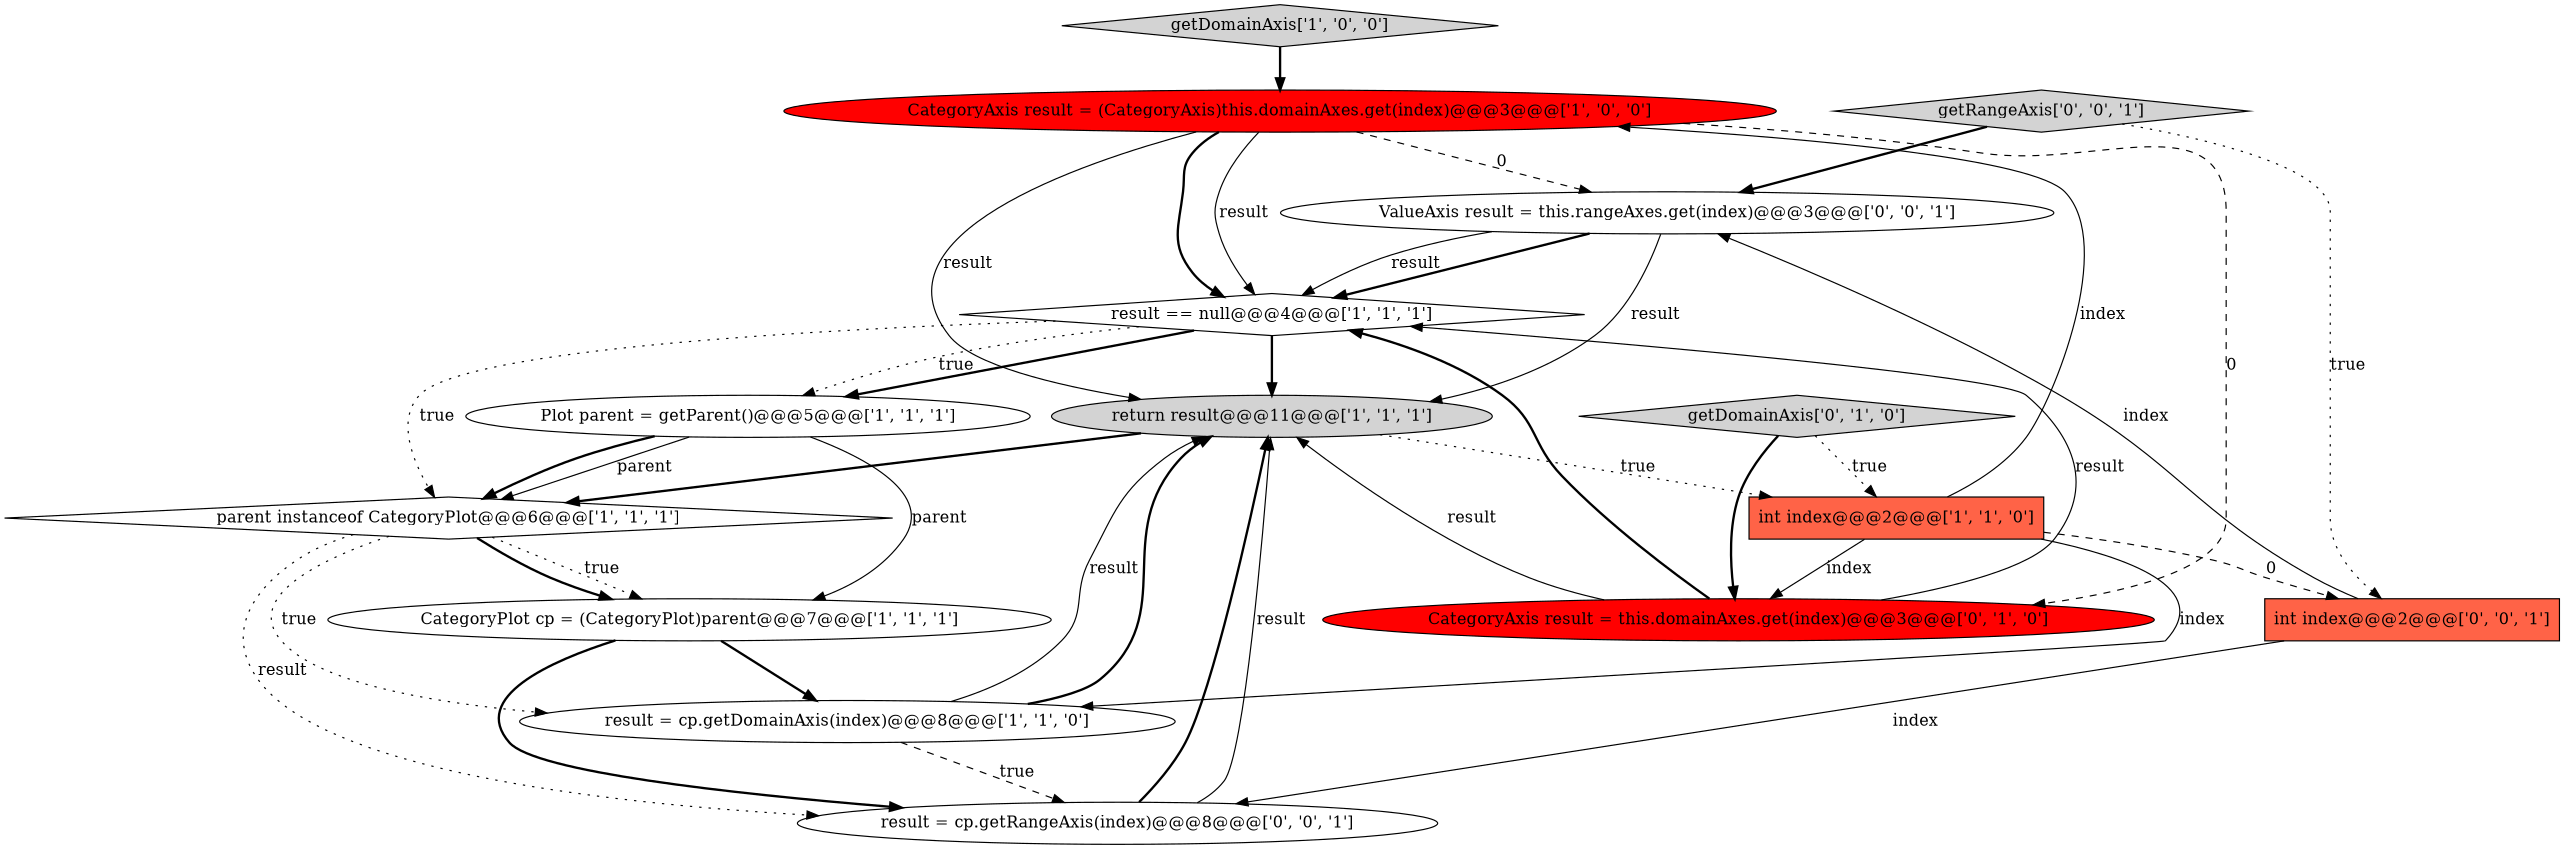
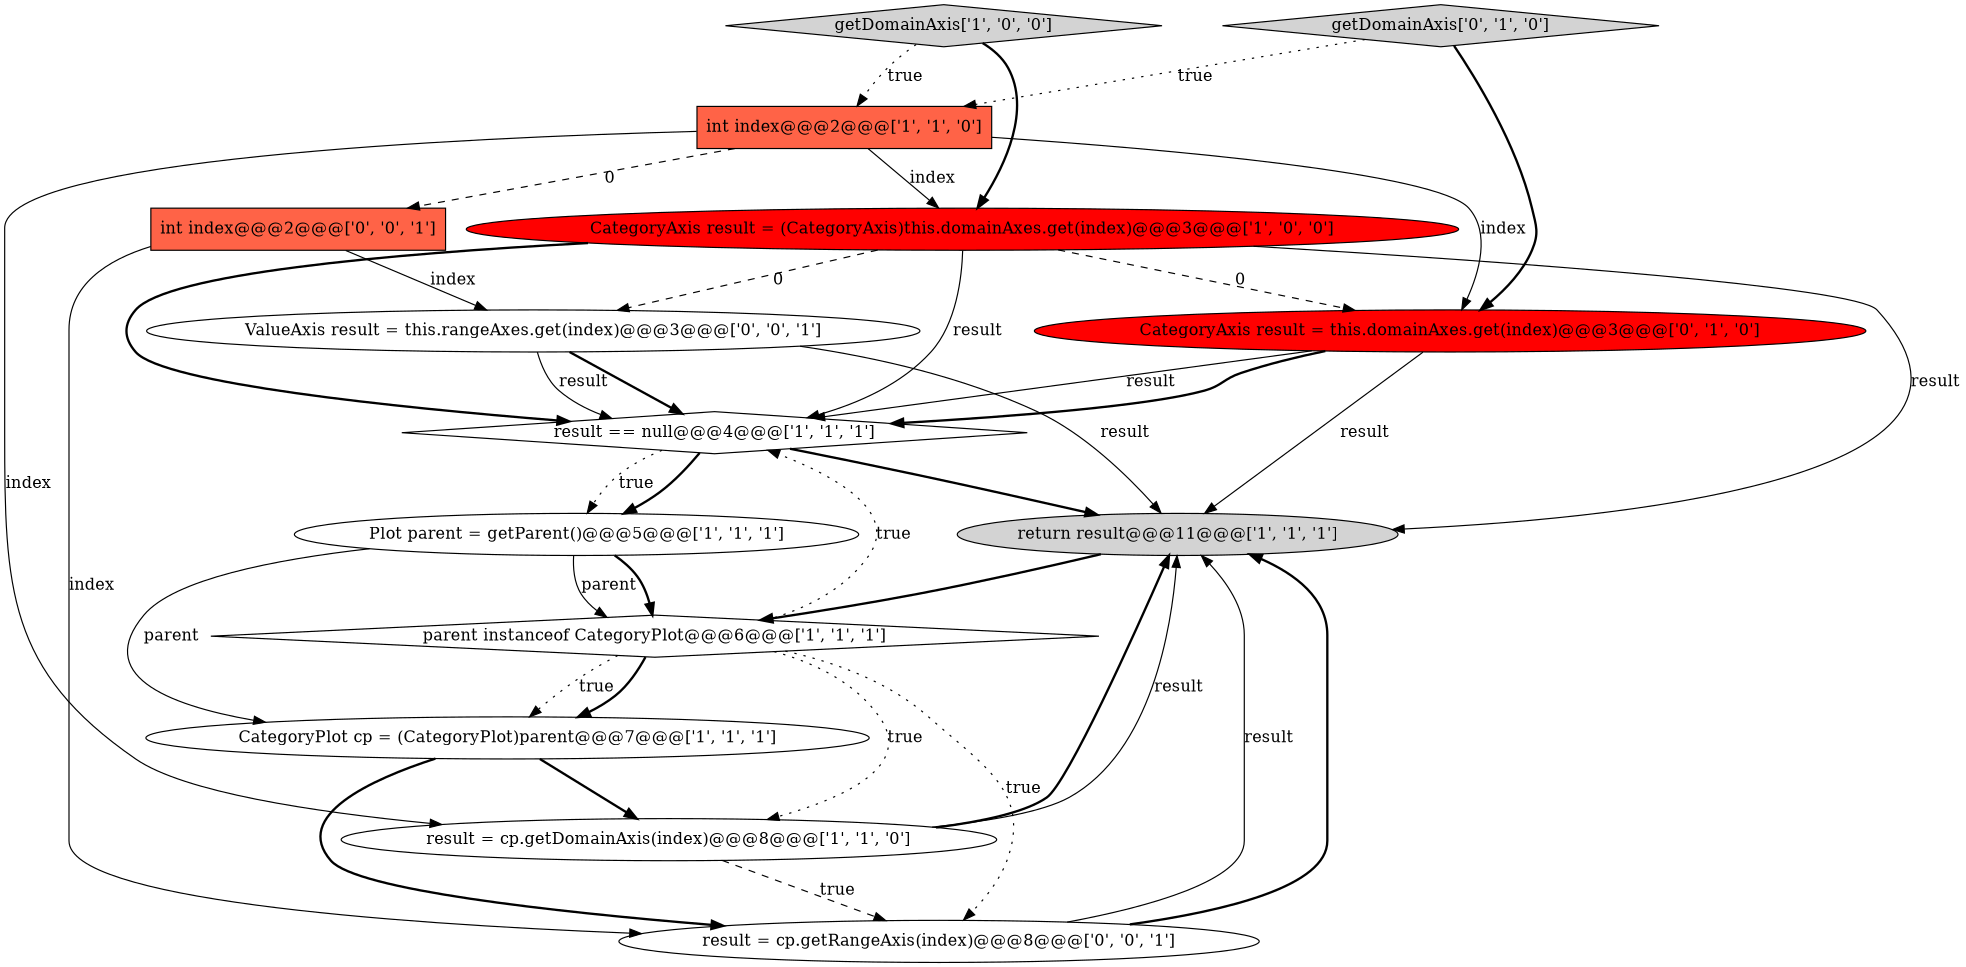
node "getRangeAxis['0', '0', '1']": removed
edge "result == null@@@4@@@['1', '1', '1']" -> "parent instanceof CategoryPlot@@@6@@@['1', '1', '1']": reversed
edge "return result@@@11@@@['1', '1', '1']" -> "int index@@@2@@@['1', '1', '0']": now "getDomainAxis['1', '0', '0']" -> "int index@@@2@@@['1', '1', '0']"
edge "parent instanceof CategoryPlot@@@6@@@['1', '1', '1']" -> "result = cp.getRangeAxis(index)@@@8@@@['0', '0', '1']": label "result" -> "true"
